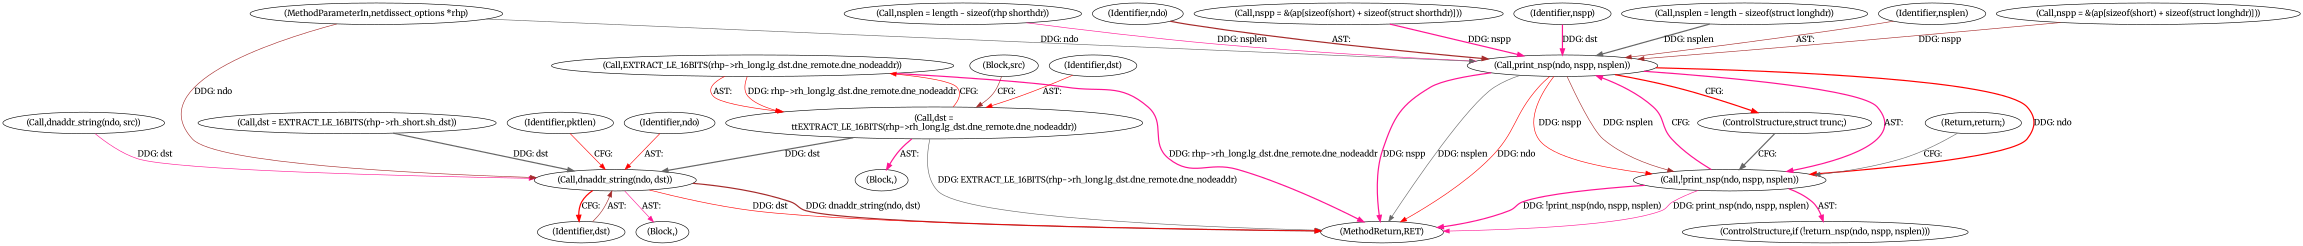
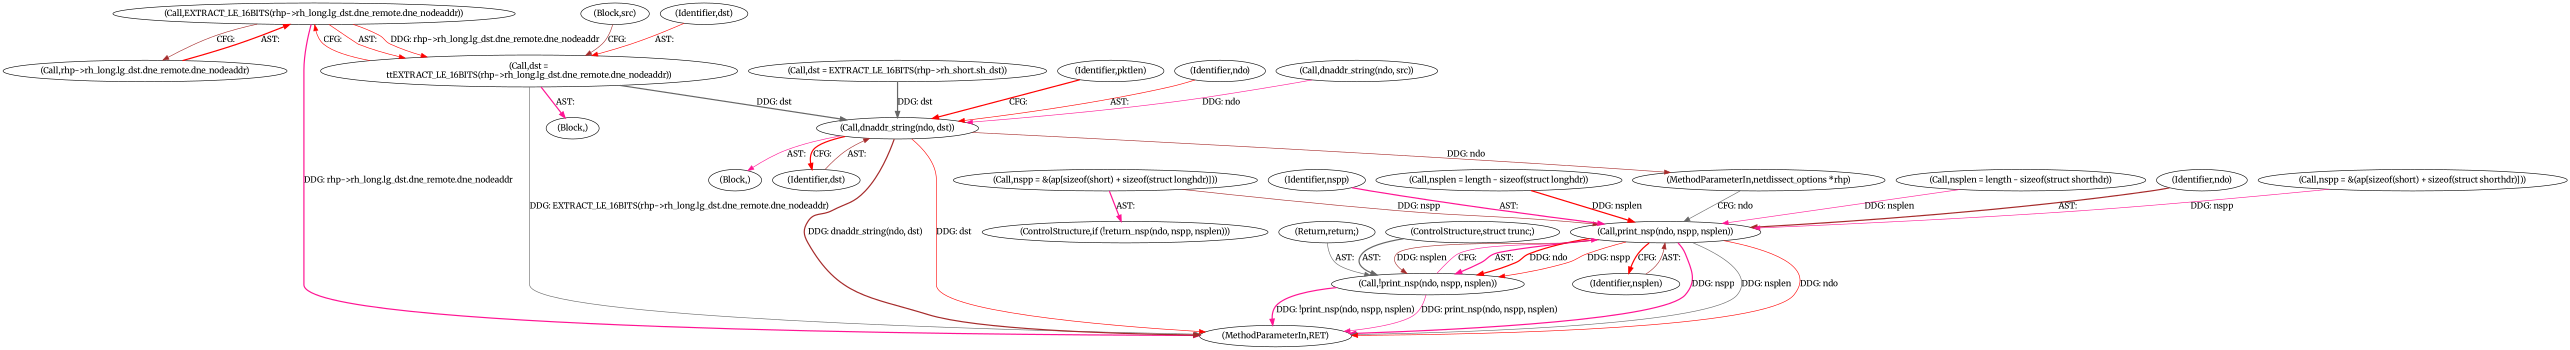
node "(Call,nsplen = length - sizeof(rhp shorthdr))": label "(Call,nsplen = length - sizeof(rhp shorthdr))" -> "(Call,nsplen = length - sizeof(struct shorthdr))"
edge "(Call,nspp = &(ap[sizeof(short) + sizeof(struct shorthdr)]))" -> "(Call,print_nsp(ndo, nspp, nsplen))": style bold -> solid
edge "(Call,nsplen = length - sizeof(struct longhdr))" -> "(Call,print_nsp(ndo, nspp, nsplen))": color gray40 -> red
edge "(MethodParameterIn,netdissect_options *rhp)" -> "(Call,print_nsp(ndo, nspp, nsplen))": label "DDG: ndo" -> "CFG: ndo"
edge "(Identifier,nspp)" -> "(Call,print_nsp(ndo, nspp, nsplen))": label "DDG: dst" -> "AST: "
node "(Call,rhp->rh_long.lg_dst.dne_remote.dne_nodeaddr)": added
edge "(Call,print_nsp(ndo, nspp, nsplen))" -> "(ControlStructure,struct trunc;)": now "(Call,print_nsp(ndo, nspp, nsplen))" -> "(Identifier,nsplen)"
edge "(Call,!print_nsp(ndo, nspp, nsplen))" -> "(Call,print_nsp(ndo, nspp, nsplen))": style bold -> solid
edge "(Identifier,pktlen)" -> "(Call,dnaddr_string(ndo, dst))": style solid -> bold
edge "(Call,dnaddr_string(ndo, src))" -> "(Call,dnaddr_string(ndo, dst))": label "DDG: dst" -> "DDG: ndo"
edge "(ControlStructure,struct trunc;)" -> "(Call,!print_nsp(ndo, nspp, nsplen))": label "CFG: " -> "AST: "
edge "(Return,return;)" -> "(Call,!print_nsp(ndo, nspp, nsplen))": label "CFG: " -> "AST: "
edge "(MethodParameterIn,netdissect_options *rhp)" -> "(Call,dnaddr_string(ndo, dst))": reversed
edge "(Call,!print_nsp(ndo, nspp, nsplen))" -> "(ControlStructure,if (!return_nsp(ndo, nspp, nsplen)))": now "(Call,nspp = &(ap[sizeof(short) + sizeof(struct longhdr)]))" -> "(ControlStructure,if (!return_nsp(ndo, nspp, nsplen)))"
node "(MethodReturn,RET)": label "(MethodReturn,RET)" -> "(MethodParameterIn,RET)"
